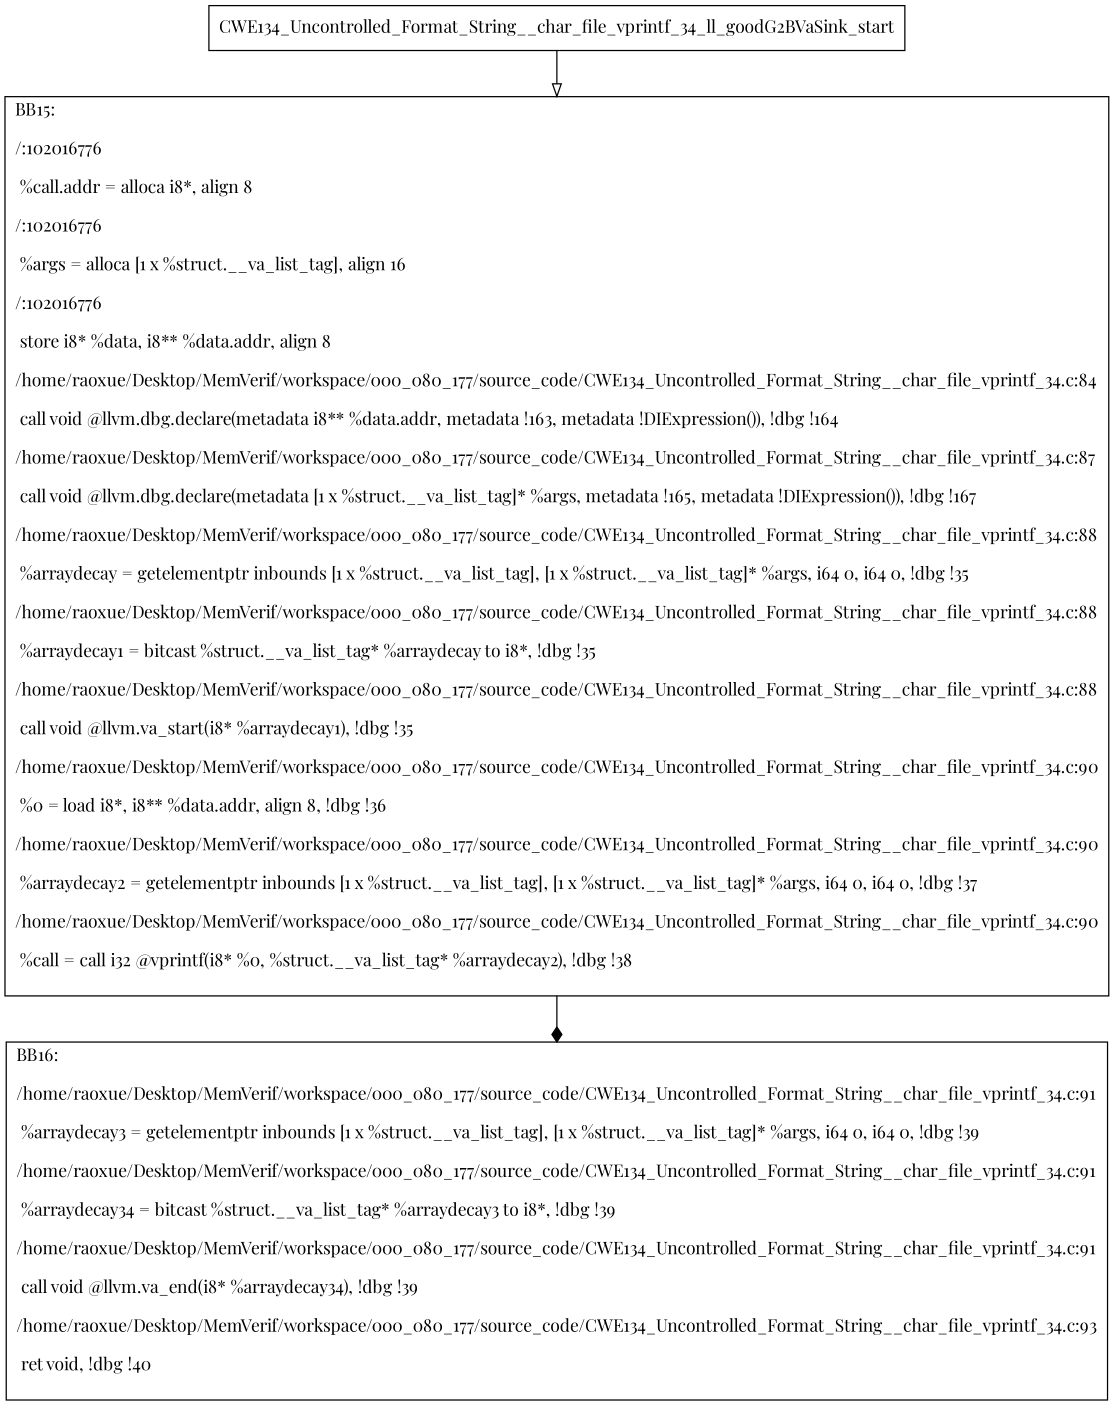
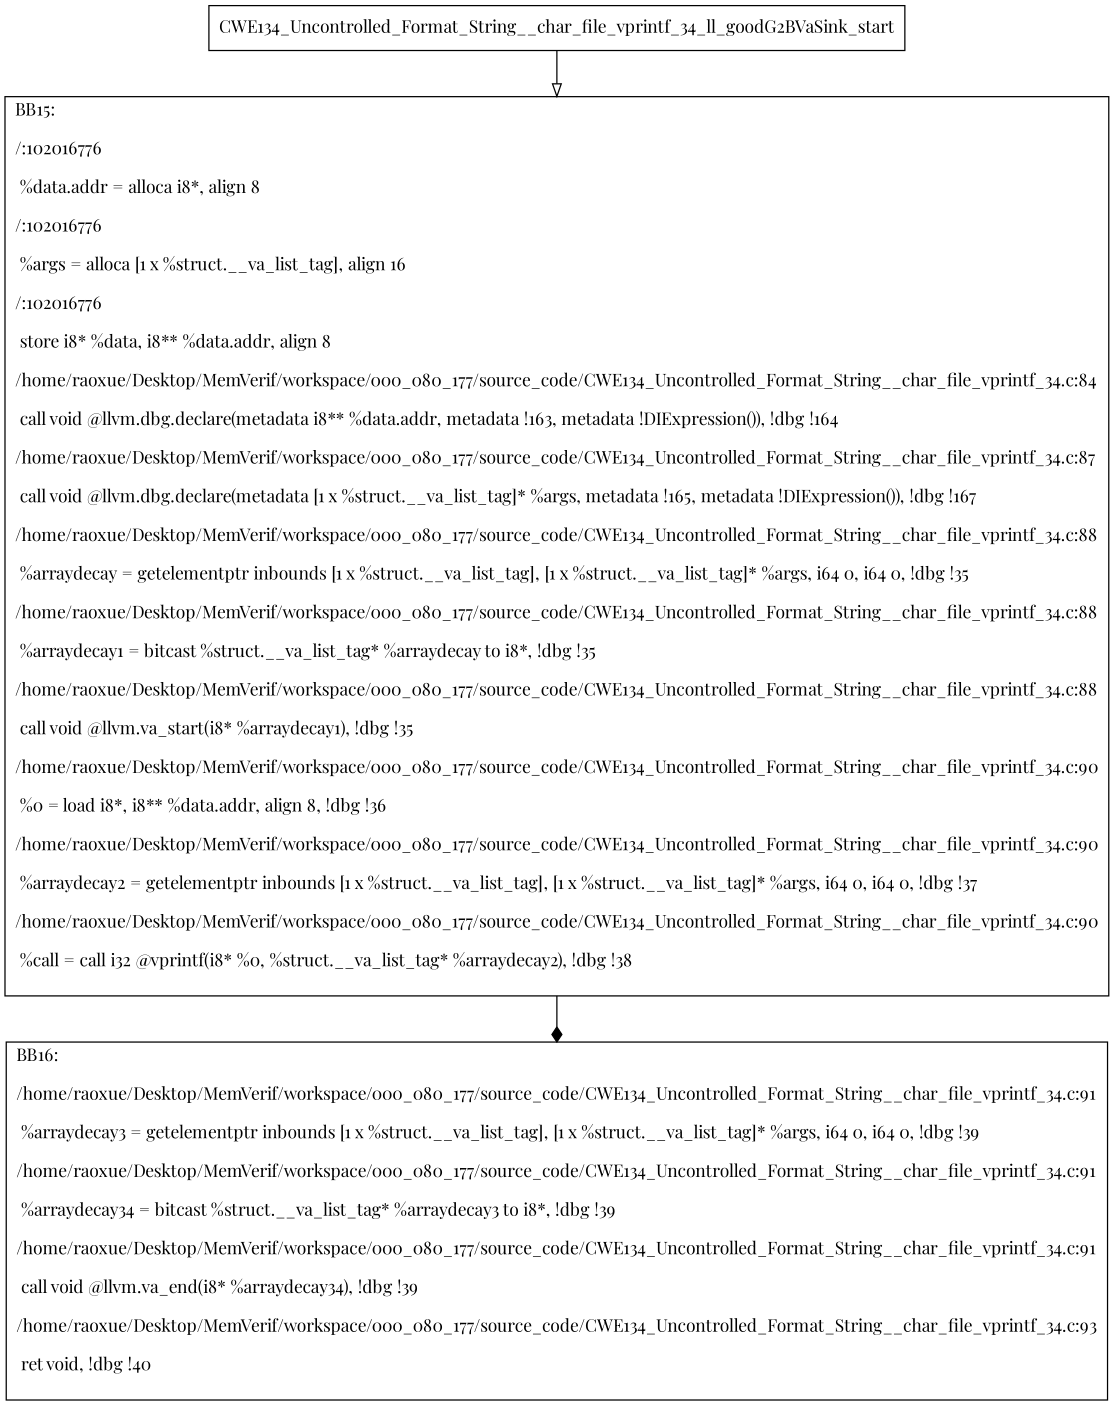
node "BB15:": text "%call.addr = alloca i8*, align 8" -> "%data.addr = alloca i8*, align 8"
